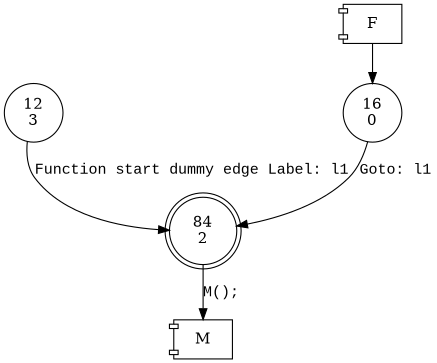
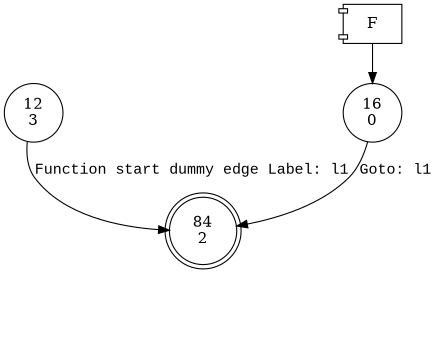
node "M": removed
